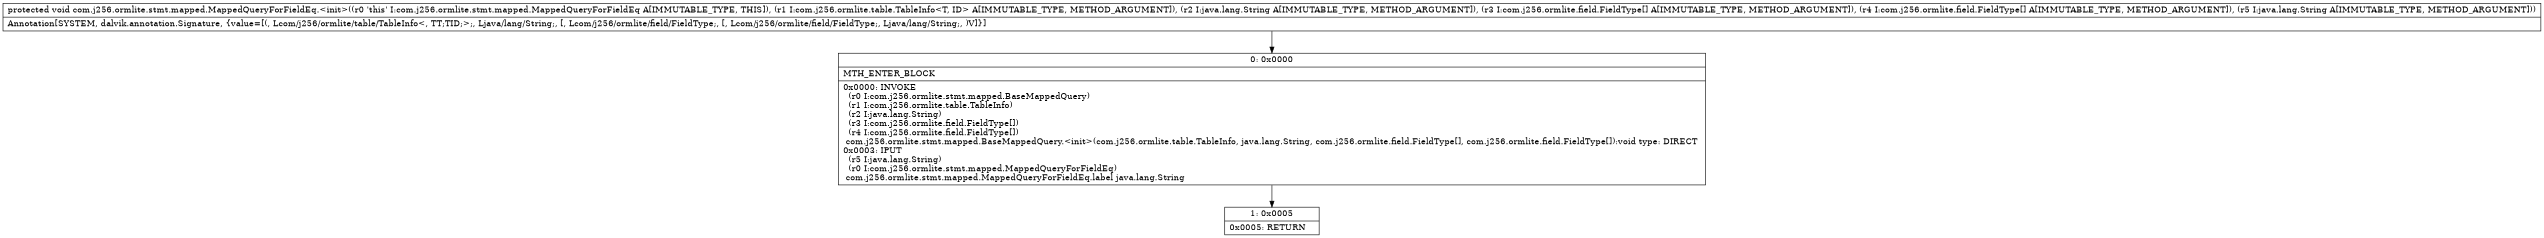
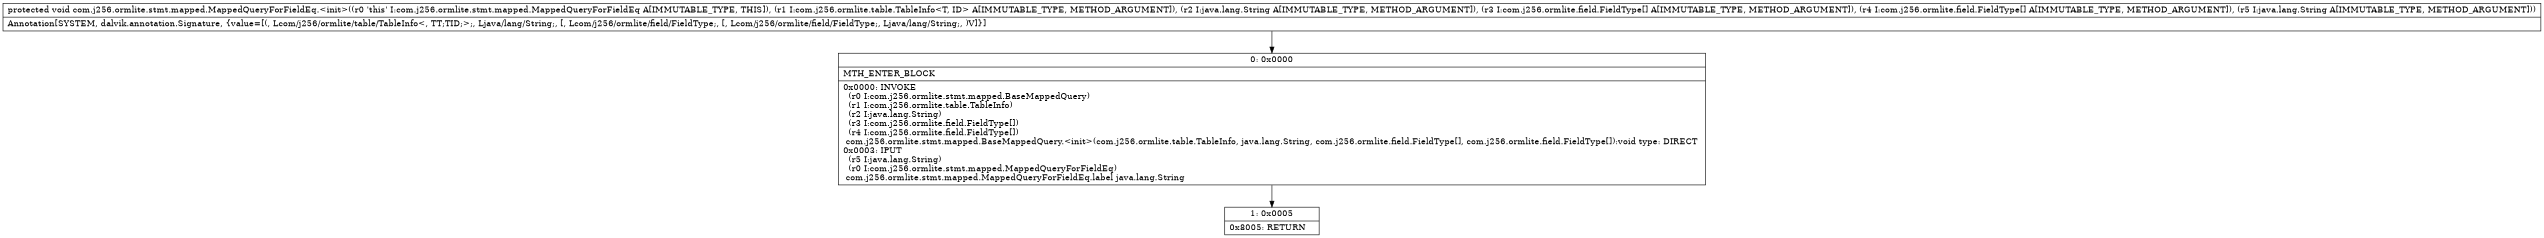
node "1: 0x0005": text "0x0005: RETURN" -> "0x8005: RETURN"
